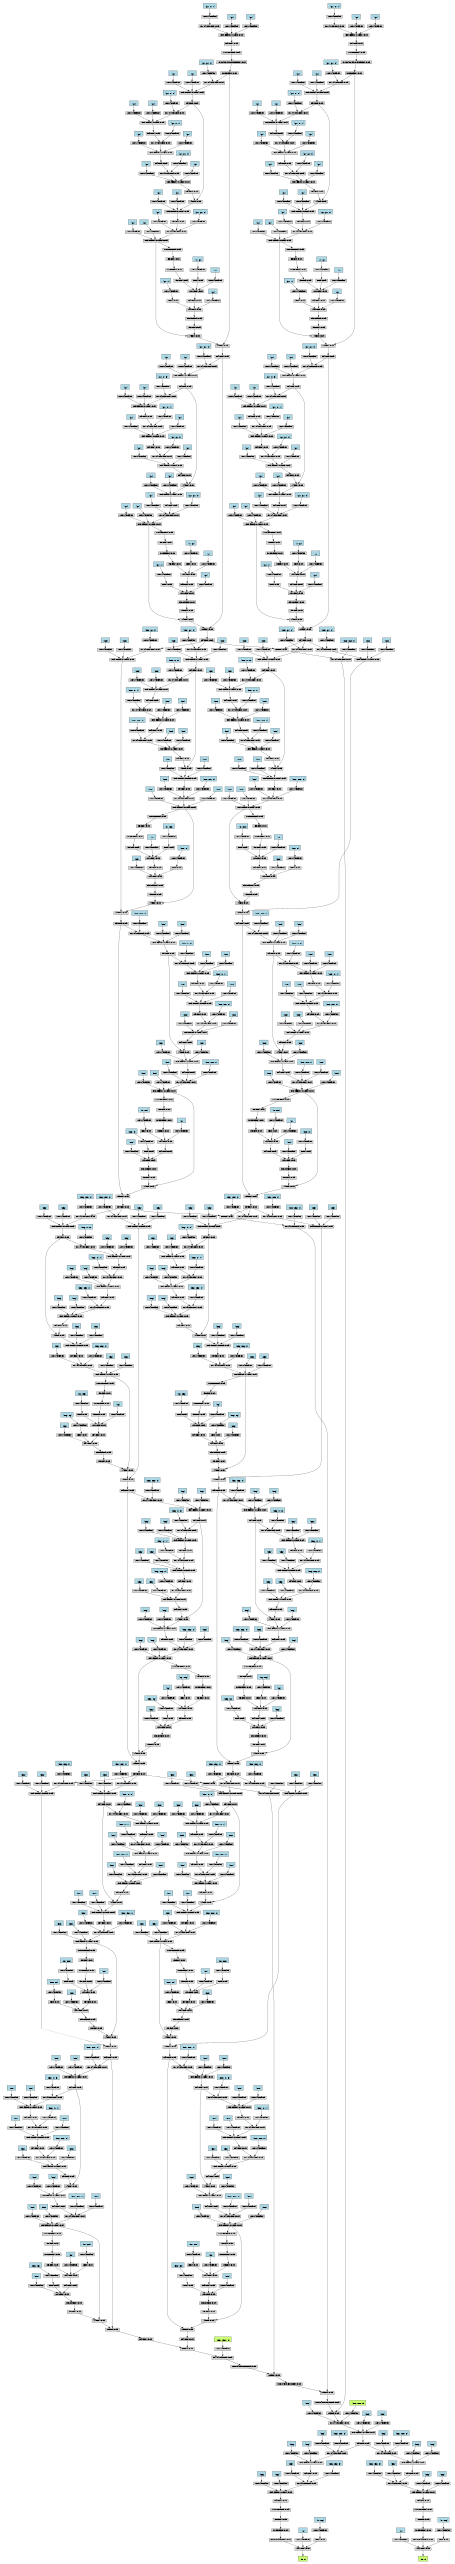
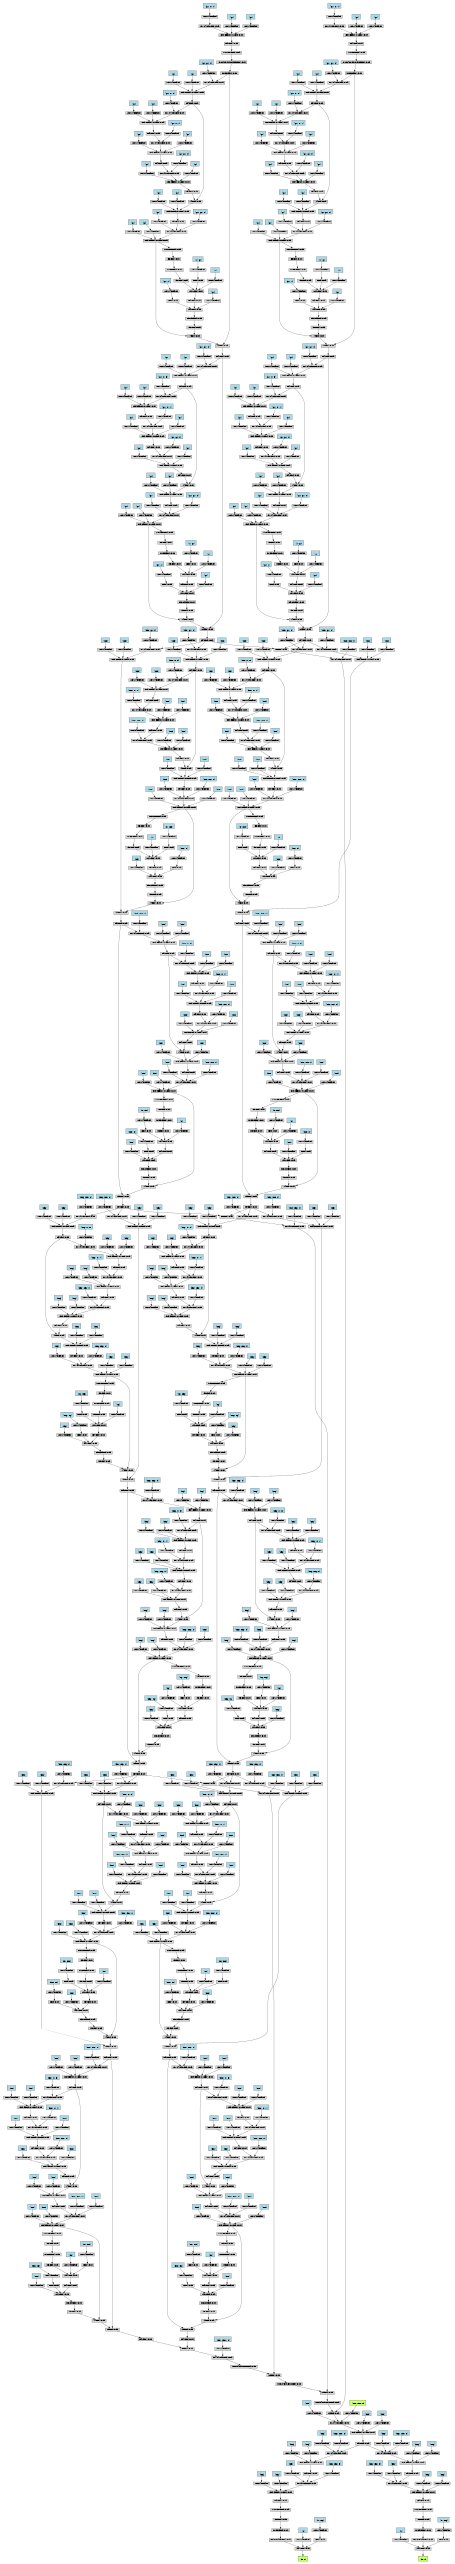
node "(128, 512, 1)": added
node "(128, 1024, 1)": fillcolor darkolivegreen1 -> lightblue
